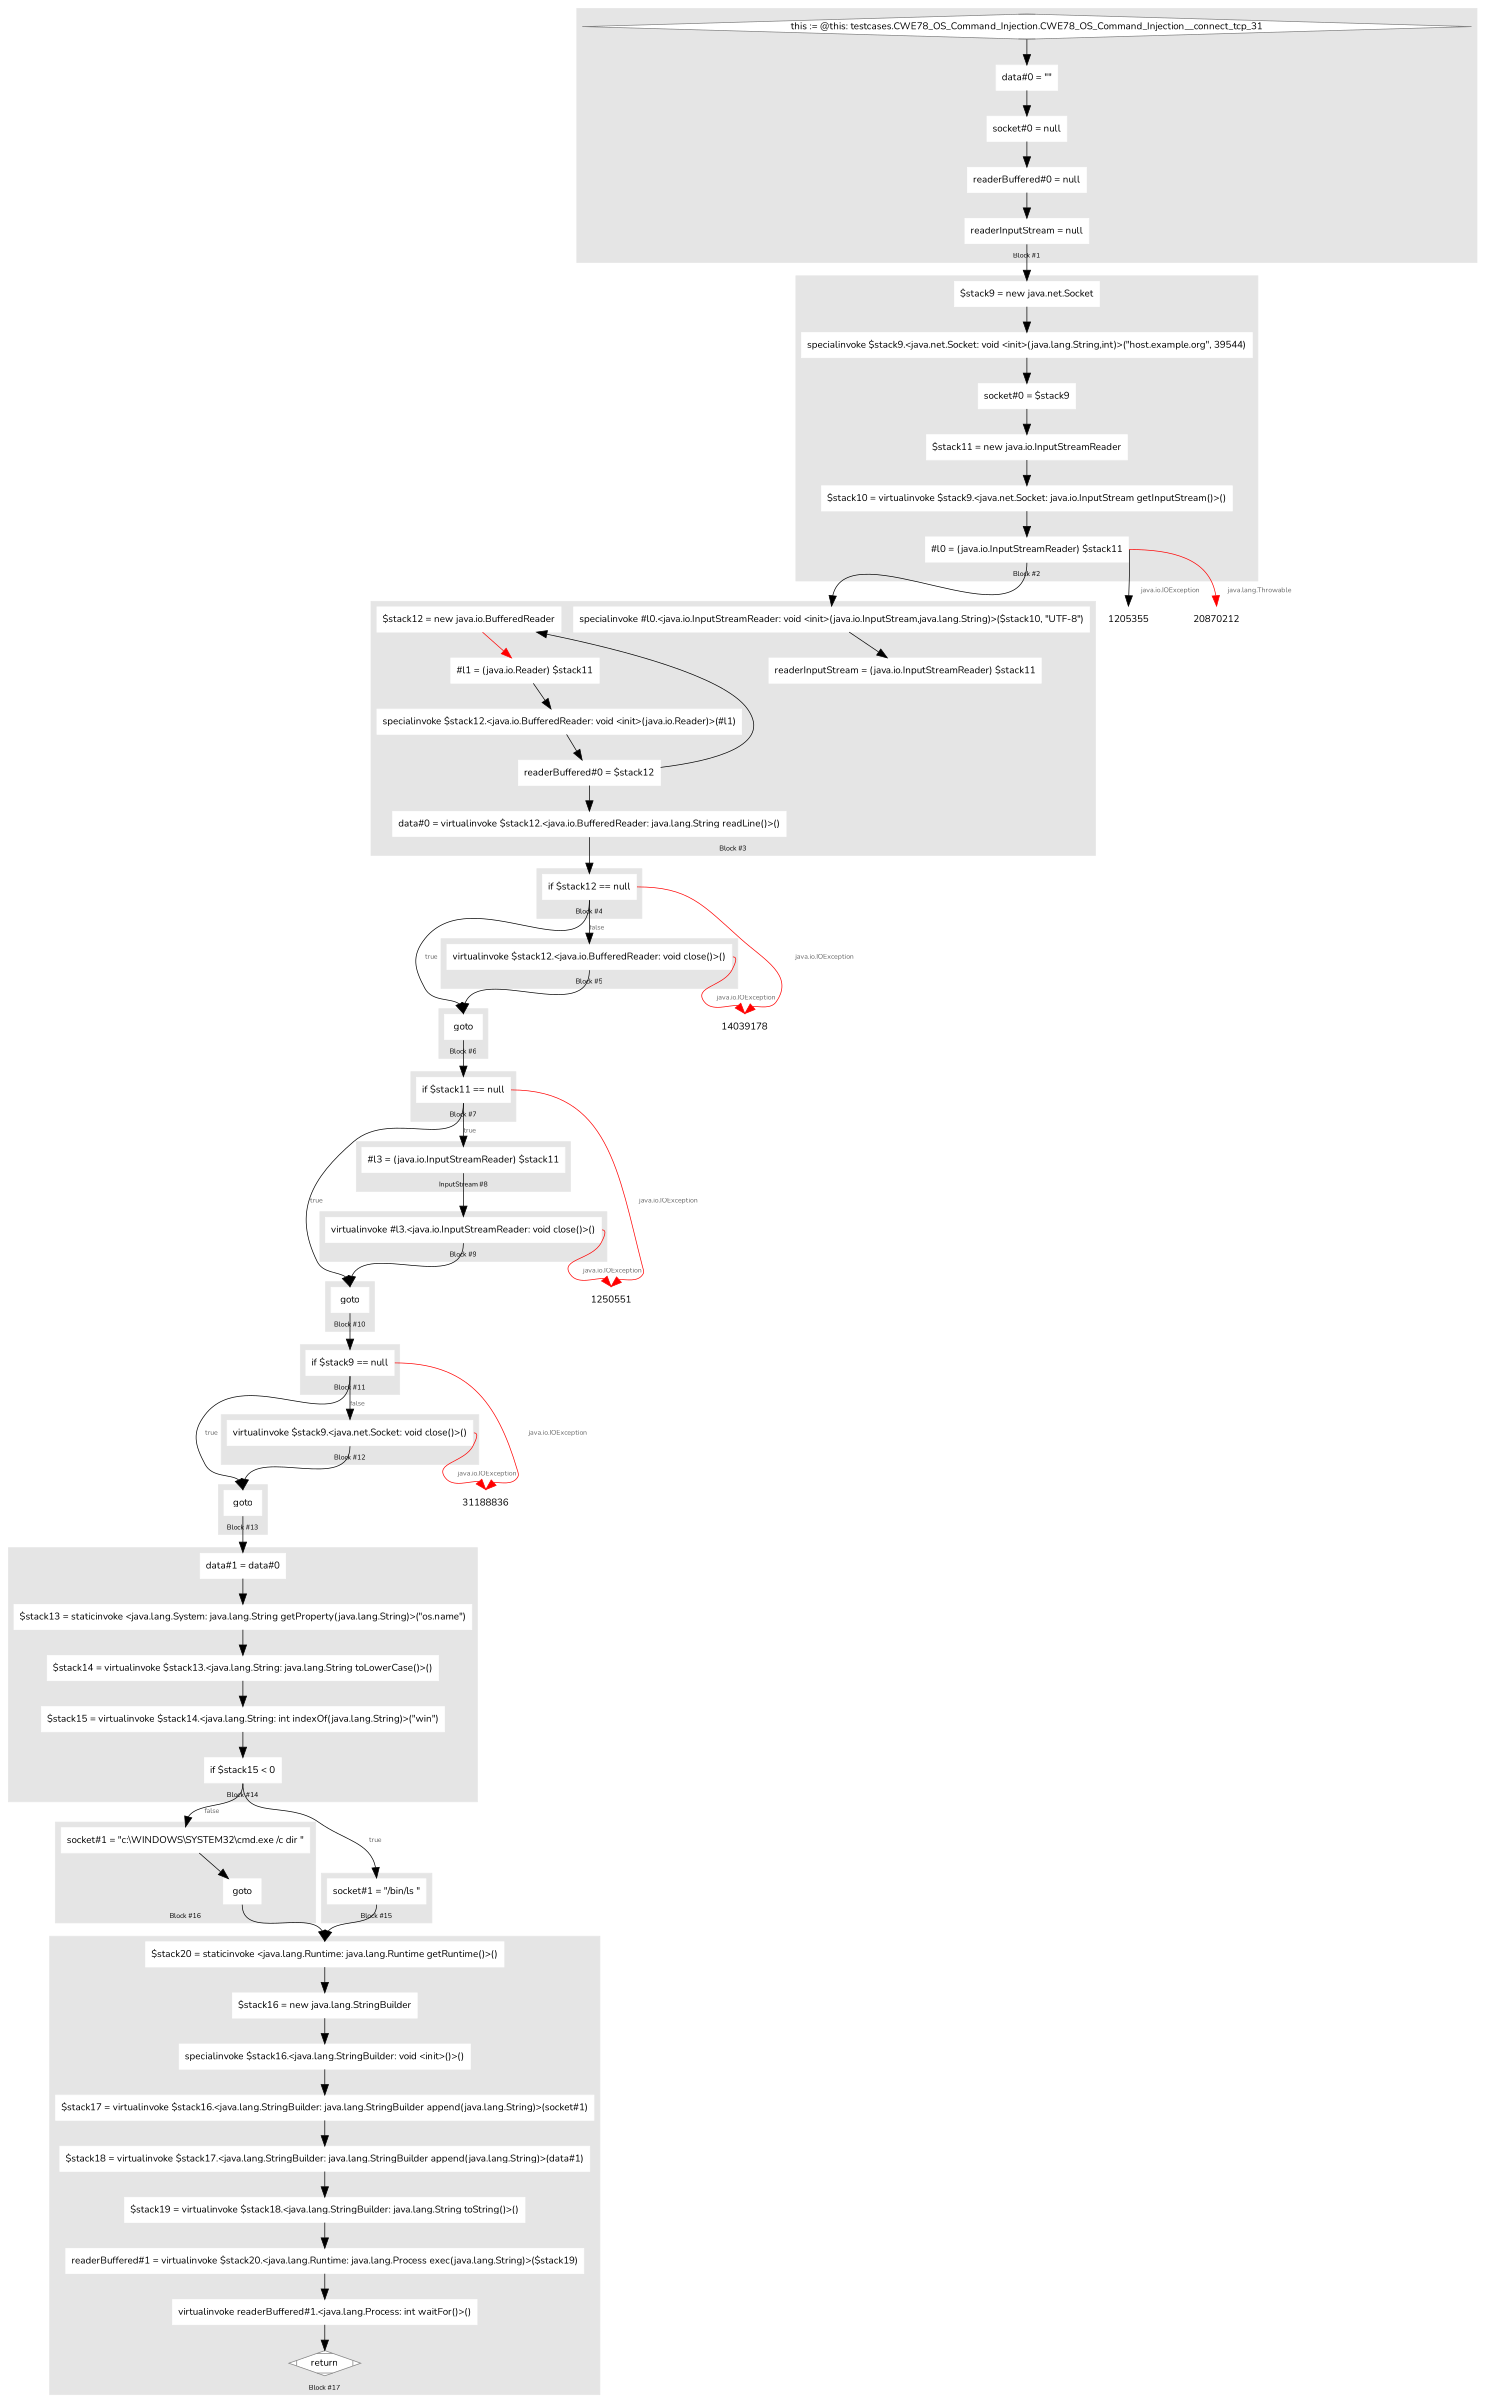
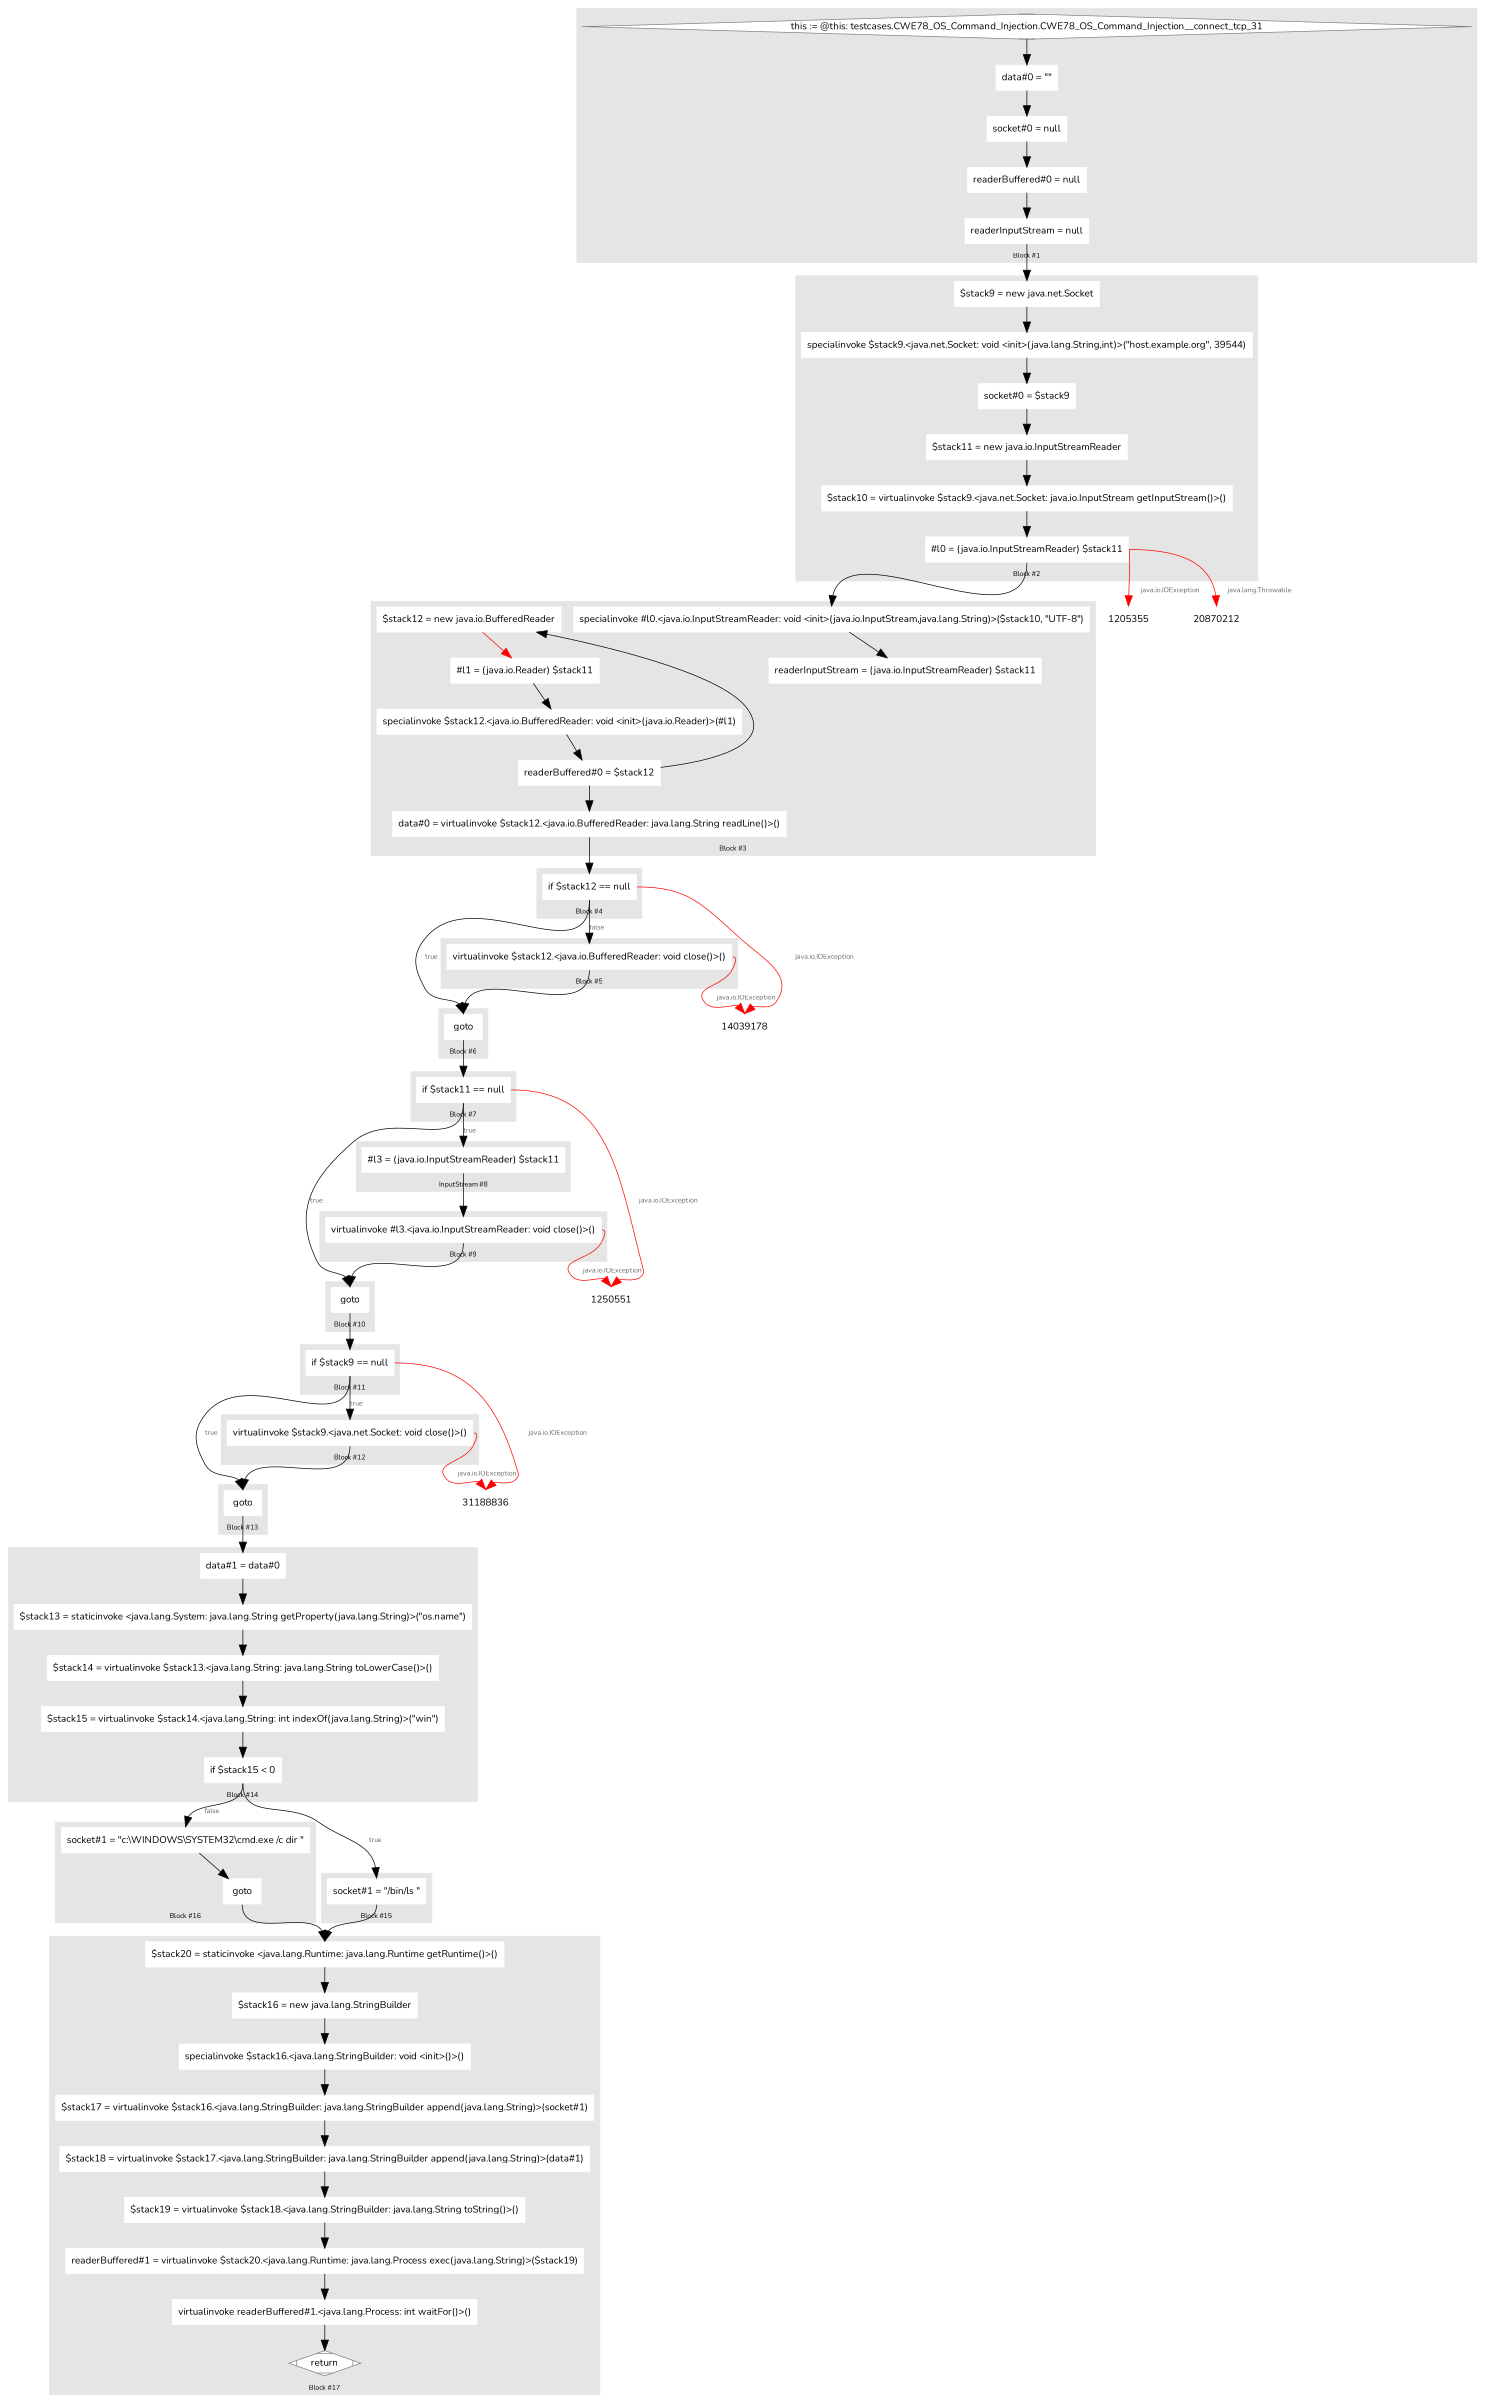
edge "#l0 = (java.io.InputStreamReader) $stack11" -> "1205355": color black -> red
edge "if $stack9 == null" -> "virtualinvoke $stack9.<java.net.Socket: void close()>()": label "false" -> "true"
